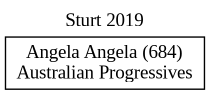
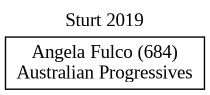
node "Angela Angela (684) Australian Progressives": label "Angela Angela (684) Australian Progressives" -> "Angela Fulco (684) Australian Progressives"
